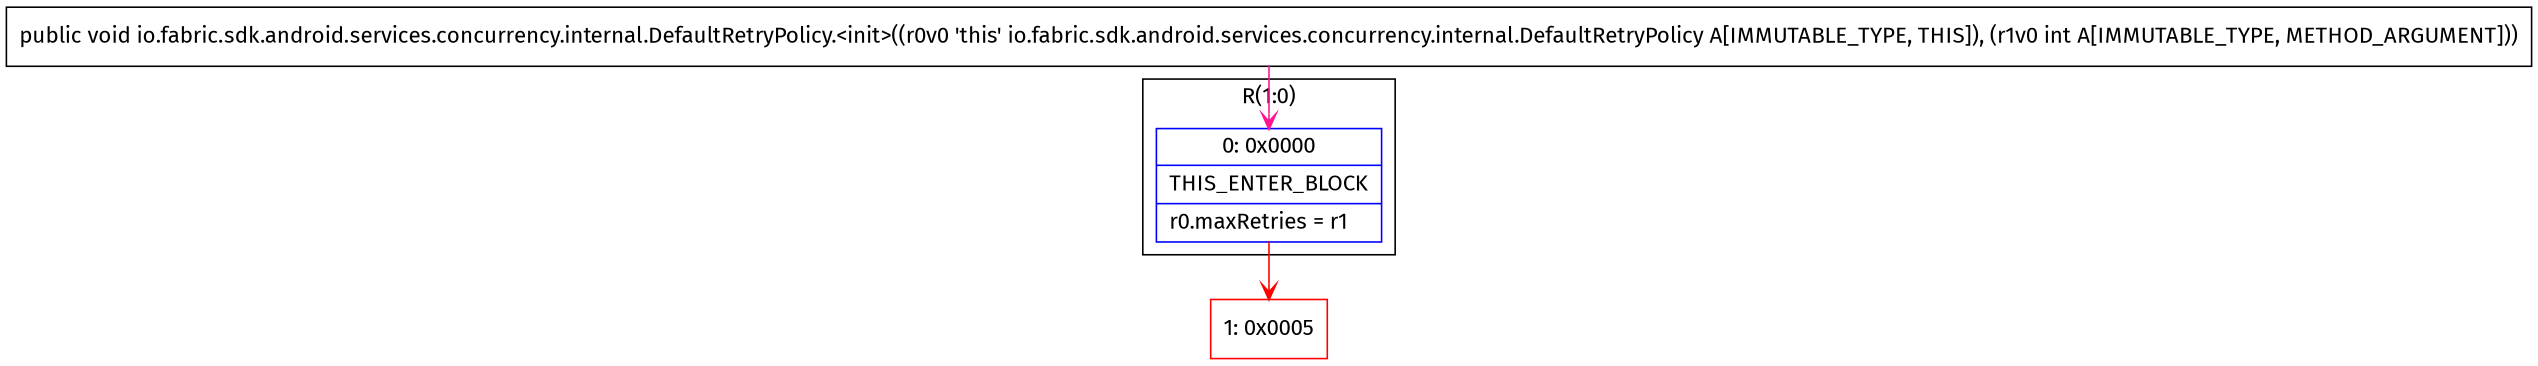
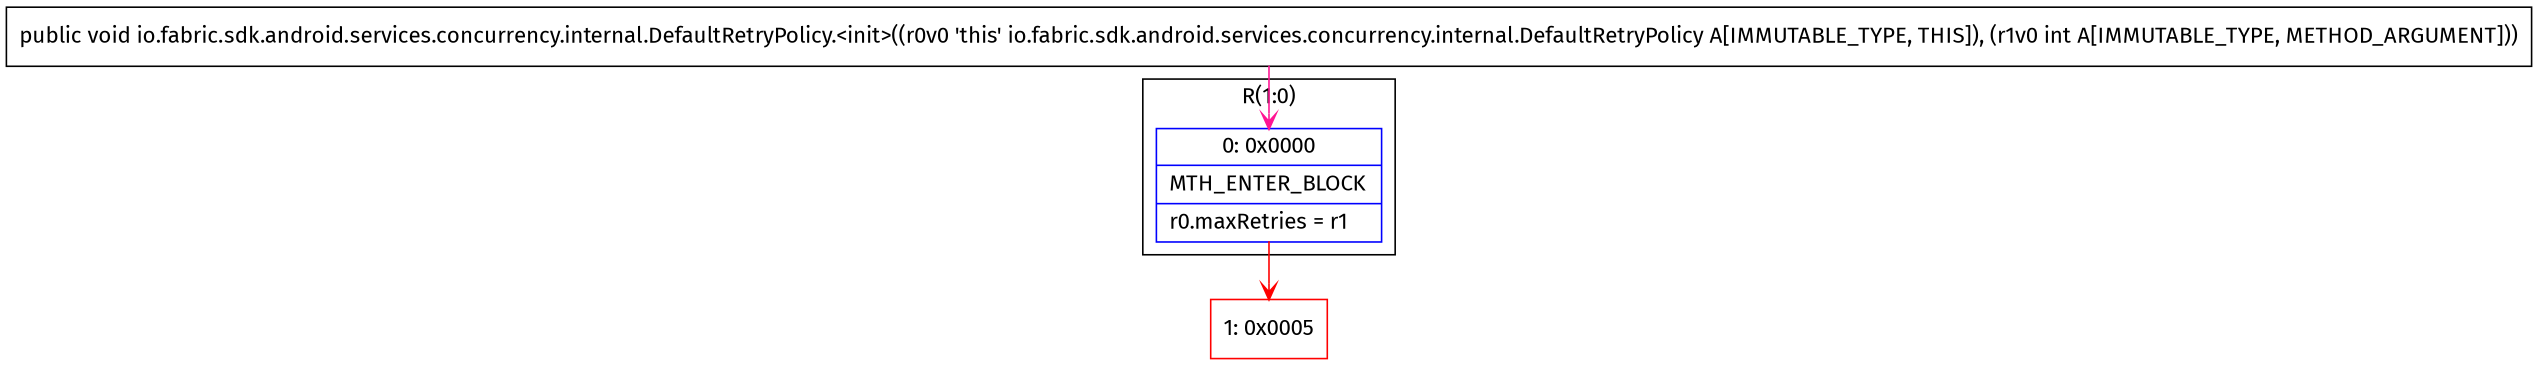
node "0: 0x0000": text "THIS_ENTER_BLOCK" -> "MTH_ENTER_BLOCK"
